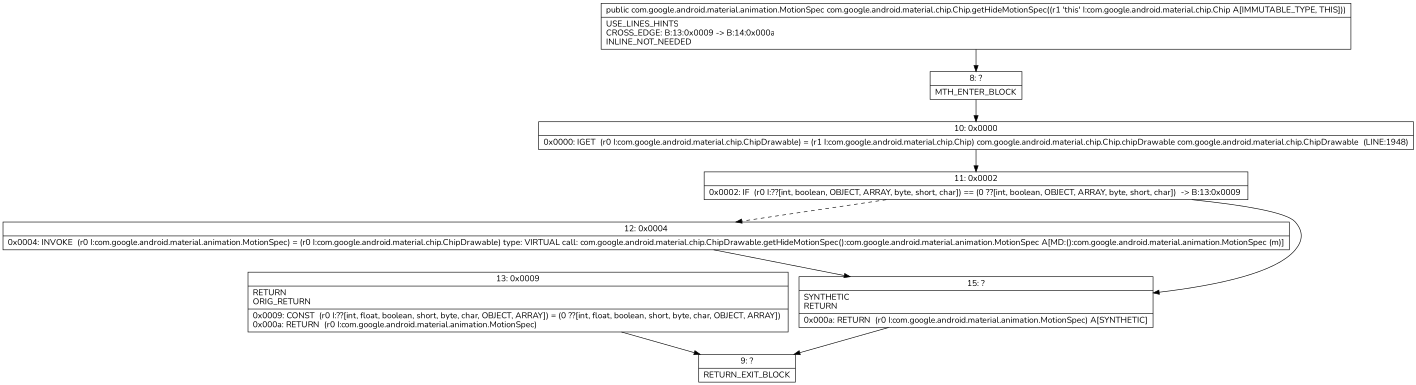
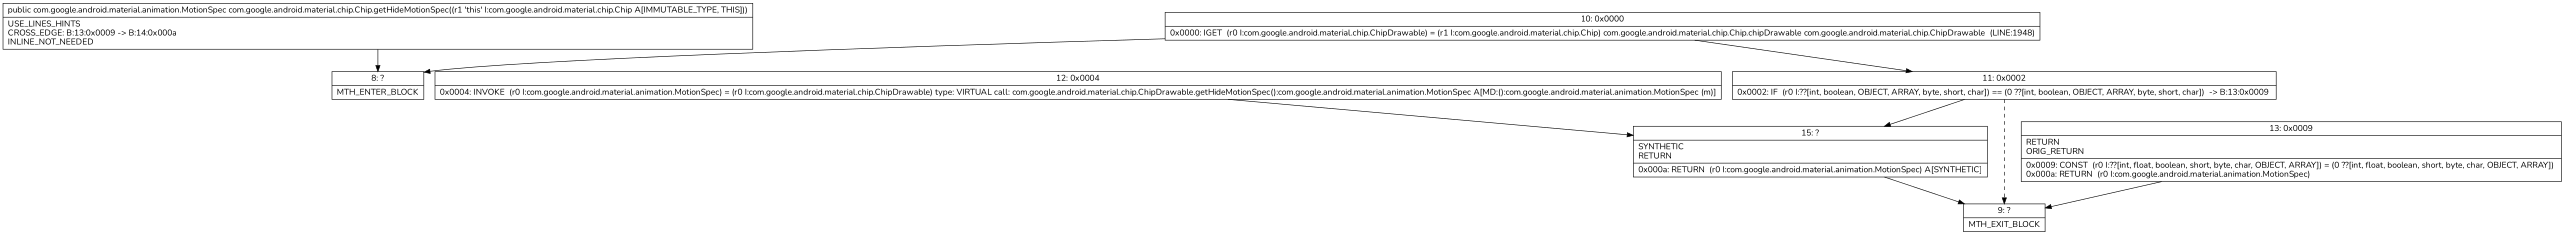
edge "8: ?" -> "10: 0x0000": reversed
edge "11: 0x0002" -> "12: 0x0004": now "11: 0x0002" -> "9: ?"
node "9: ?": text "RETURN_EXIT_BLOCK" -> "MTH_EXIT_BLOCK"
